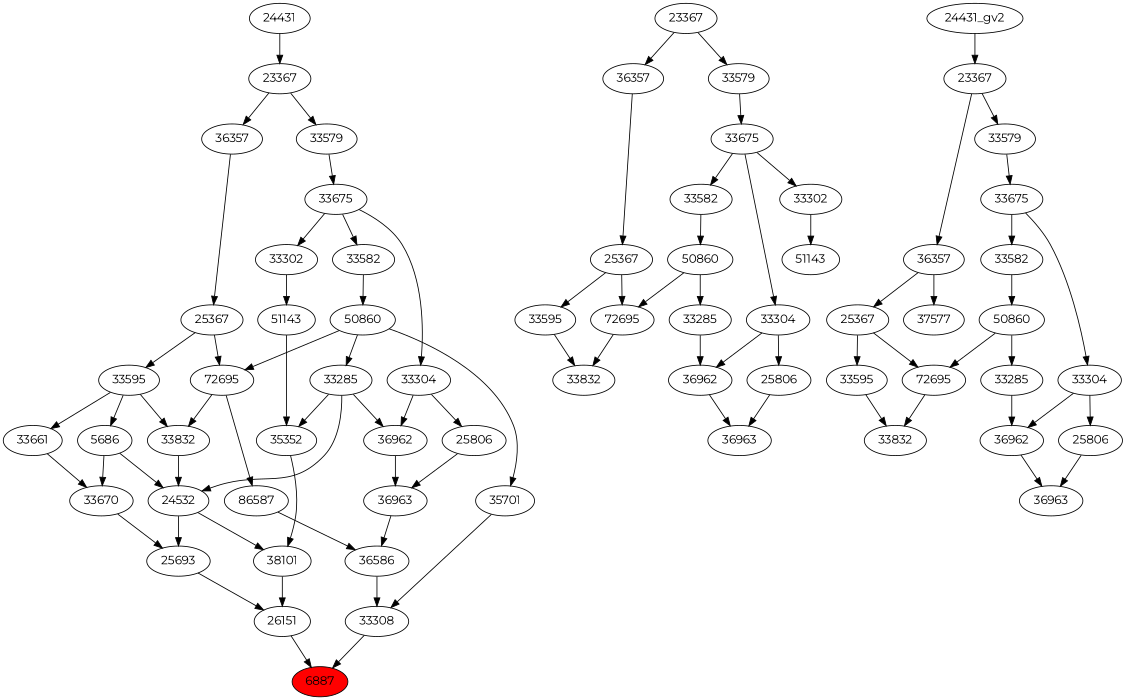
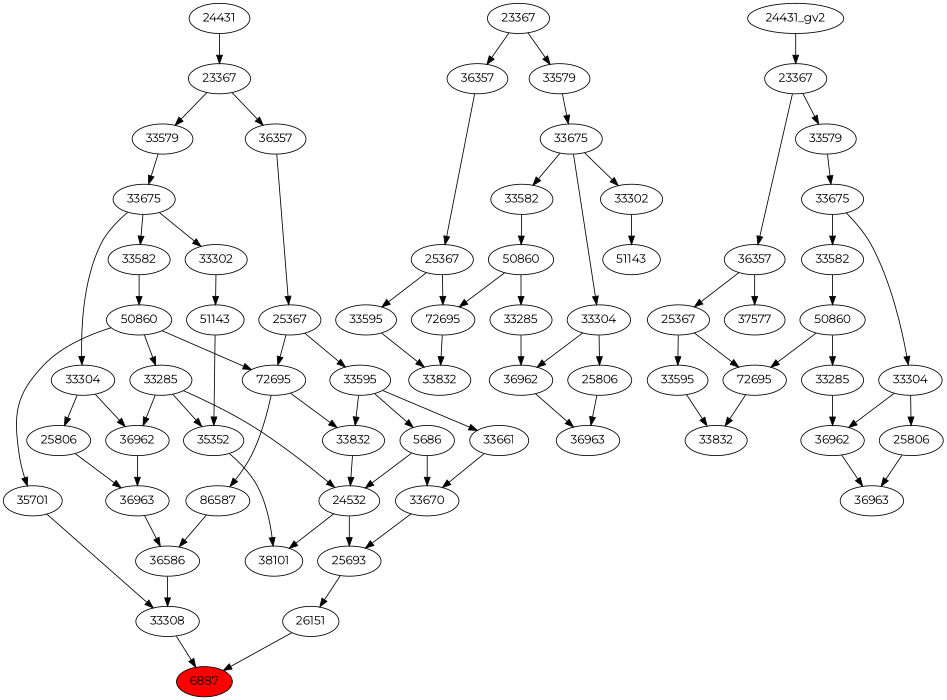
edge "38101" -> "26151": removed
